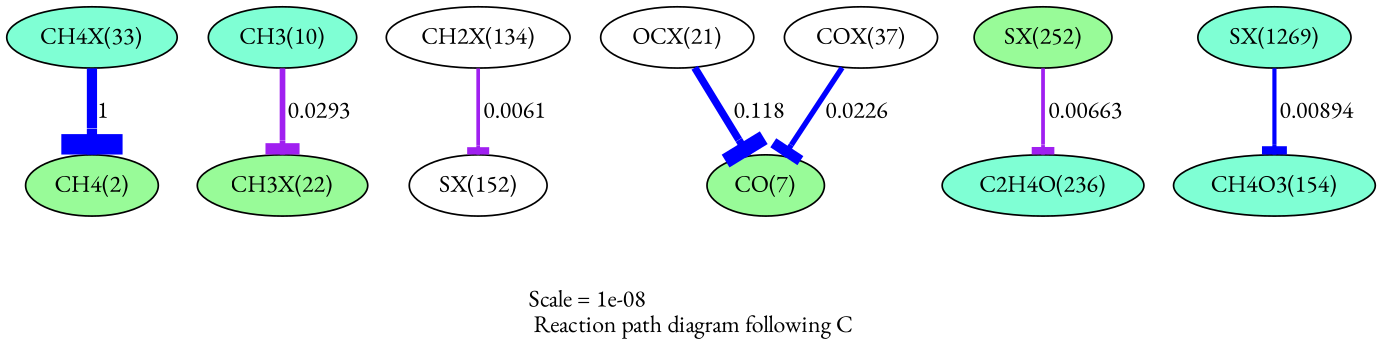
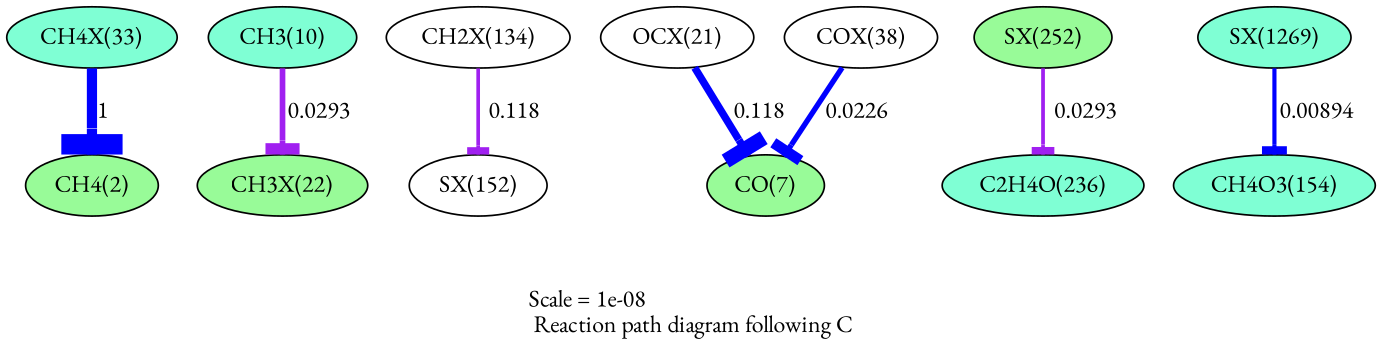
node "COX(37)": label "COX(37)" -> "COX(38)"
edge "CH2X(134)" -> "SX(152)": label " 0.0061" -> " 0.118"
edge "SX(252)" -> "C2H4O(236)": label " 0.00663" -> " 0.0293"
